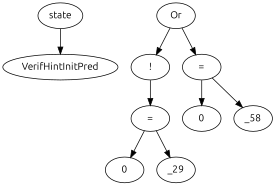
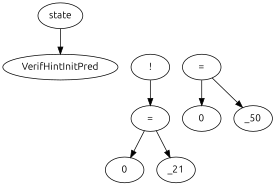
node "Or": removed
node "_58": label "_58" -> "_50"
node "_29": label "_29" -> "_21"
